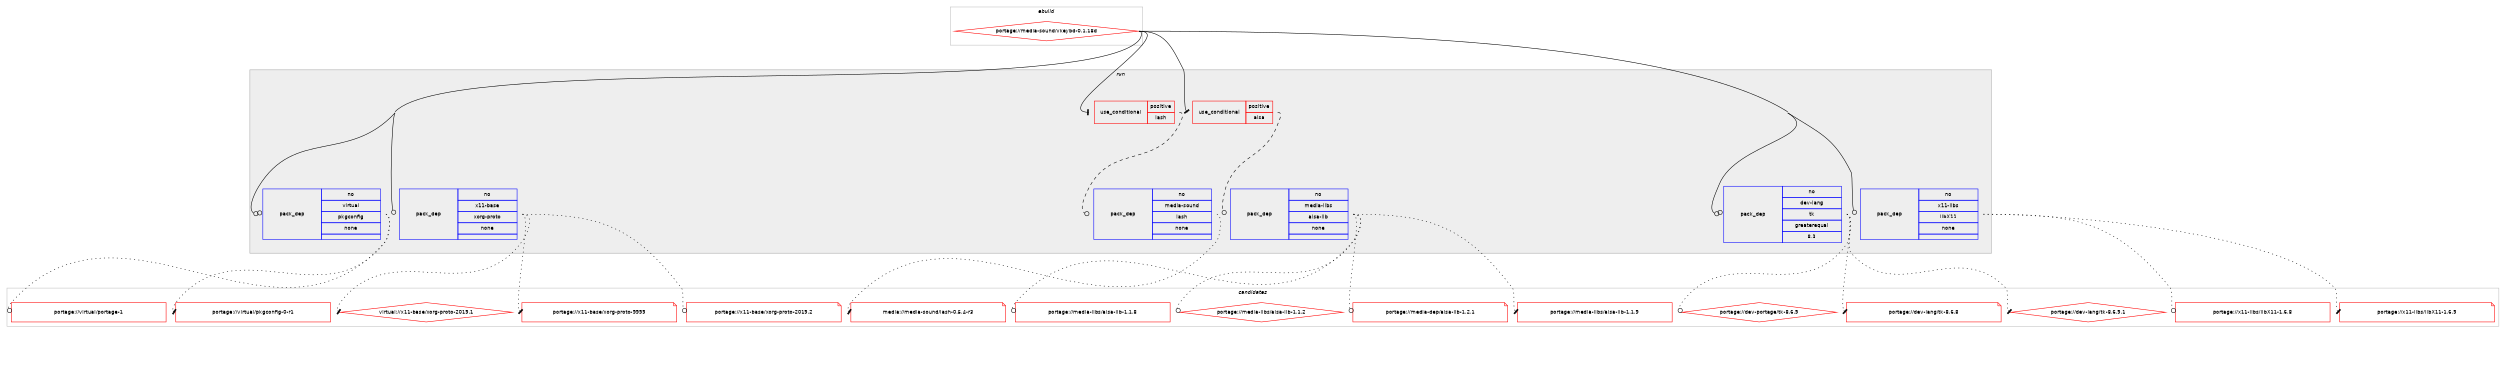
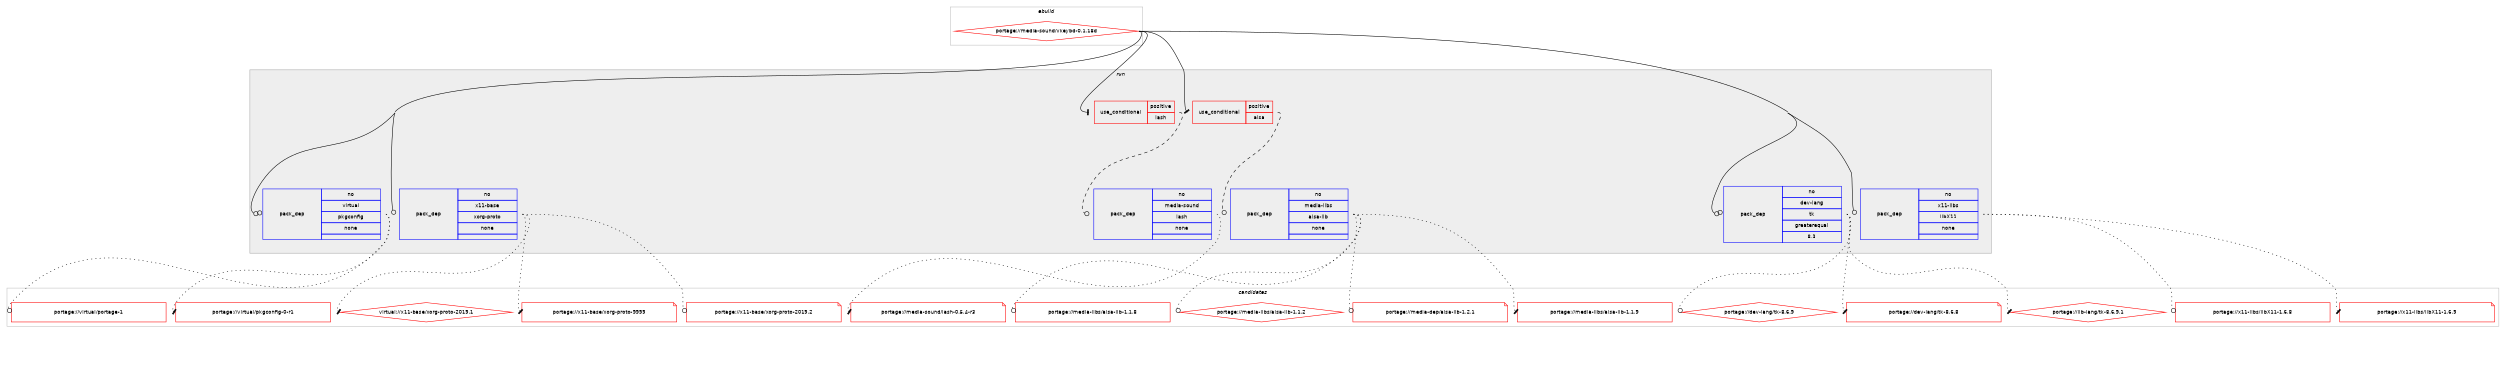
node "media://media-sound/lash-0.5.4-r3": label "media://media-sound/lash-0.5.4-r3" -> "portage://media-sound/lash-0.5.4-r3"
node "portage://dev-portage/tk-8.6.9": label "portage://dev-portage/tk-8.6.9" -> "portage://dev-lang/tk-8.6.9"
node "portage://dev-lang/tk-8.6.9.1": label "portage://dev-lang/tk-8.6.9.1" -> "portage://lib-lang/tk-8.6.9.1"
